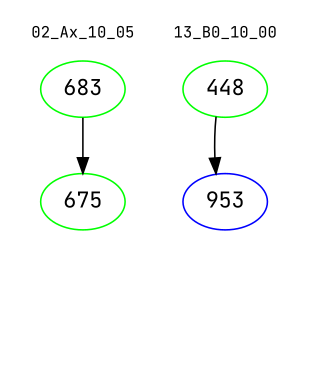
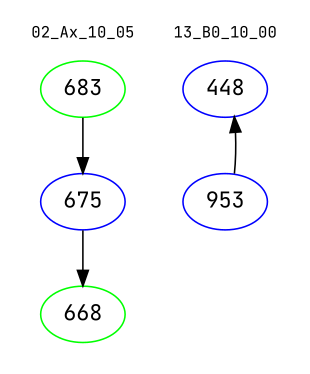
node "448": color green -> blue
edge "448" -> "953": reversed
node "675": color green -> blue
node "668": added
